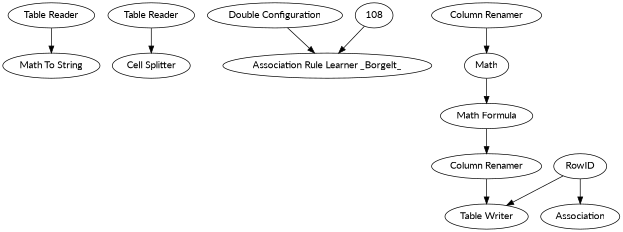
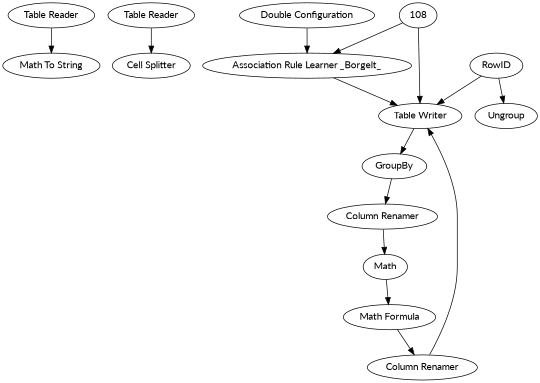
edge "108" -> "Table Writer": added
edge "Association Rule Learner _Borgelt_" -> "Table Writer": added
node "GroupBy": added
node "Association": label "Association" -> "Ungroup"
